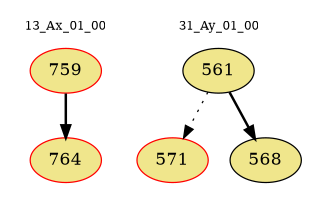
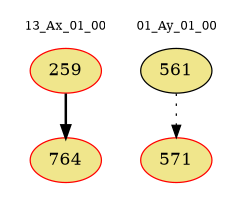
cluster "31_Ay_01_00": label "31_Ay_01_00" -> "01_Ay_01_00"
node "759": label "759" -> "259"
node "568": removed
